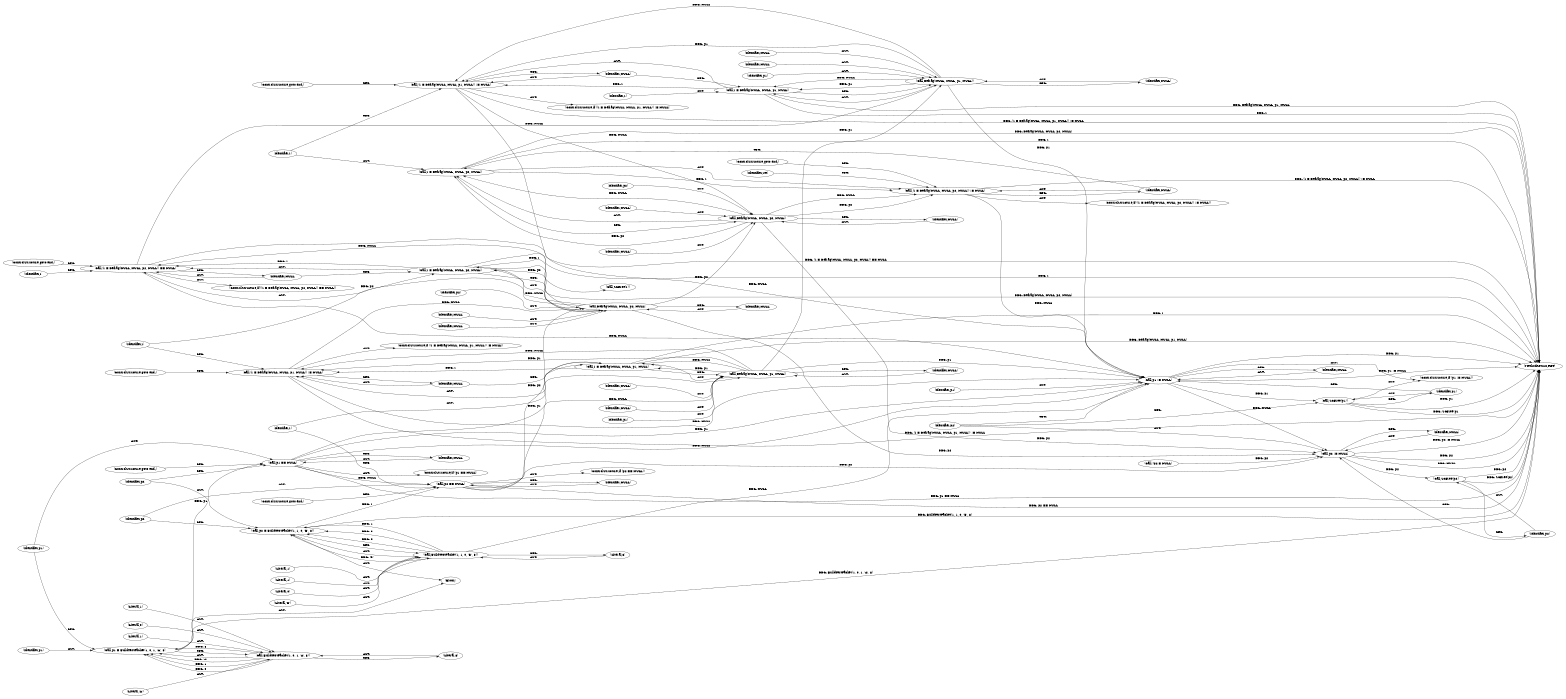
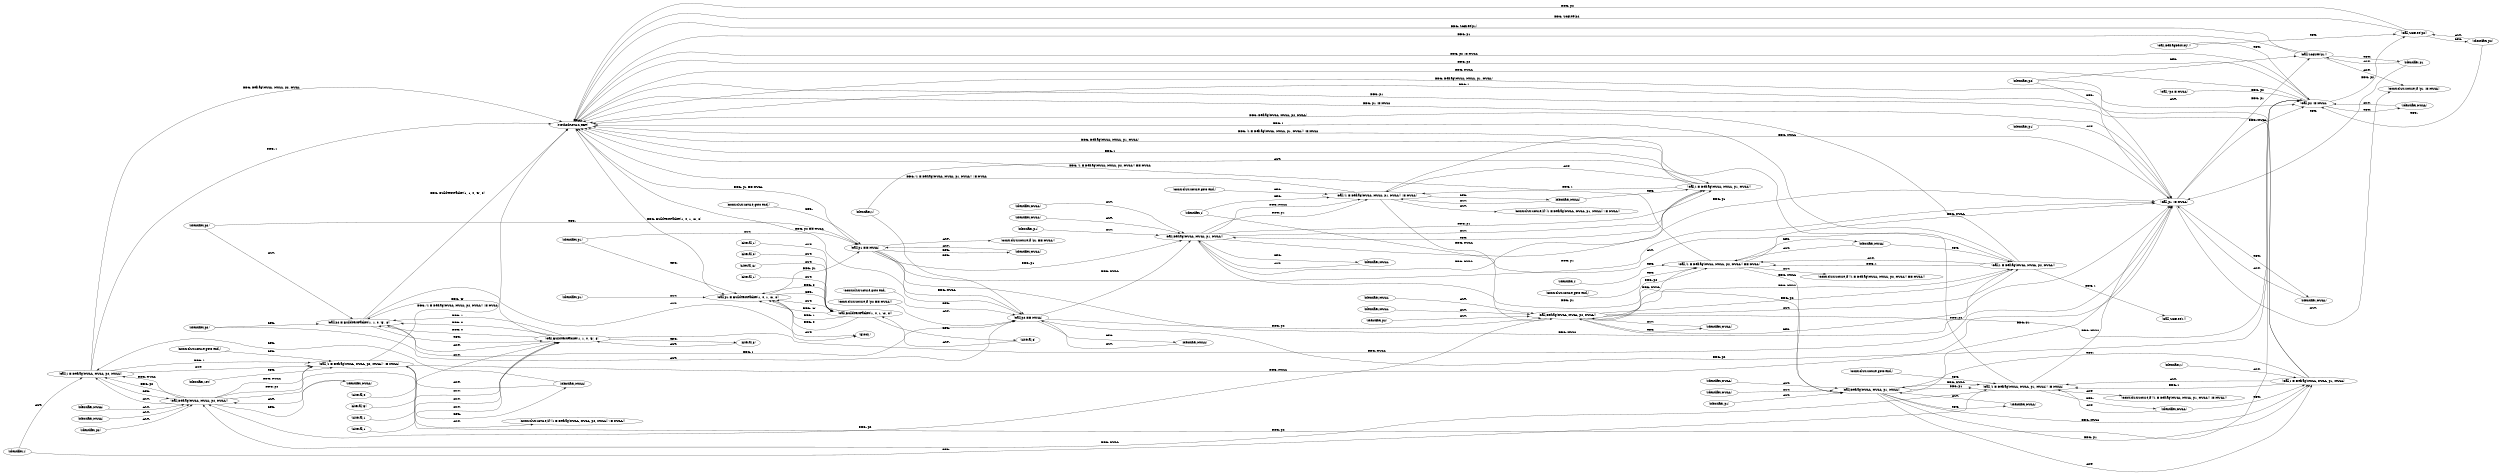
node "(Call,DefragDestroy())": added
edge "(Call,p2 == NULL)" -> "(ControlStructure,if (p2 == NULL))": reversed
edge "(Call,p1 = BuildTestPacket(1, 0, 1, 'A', 8))" -> "(MethodReturn,RET)": reversed
